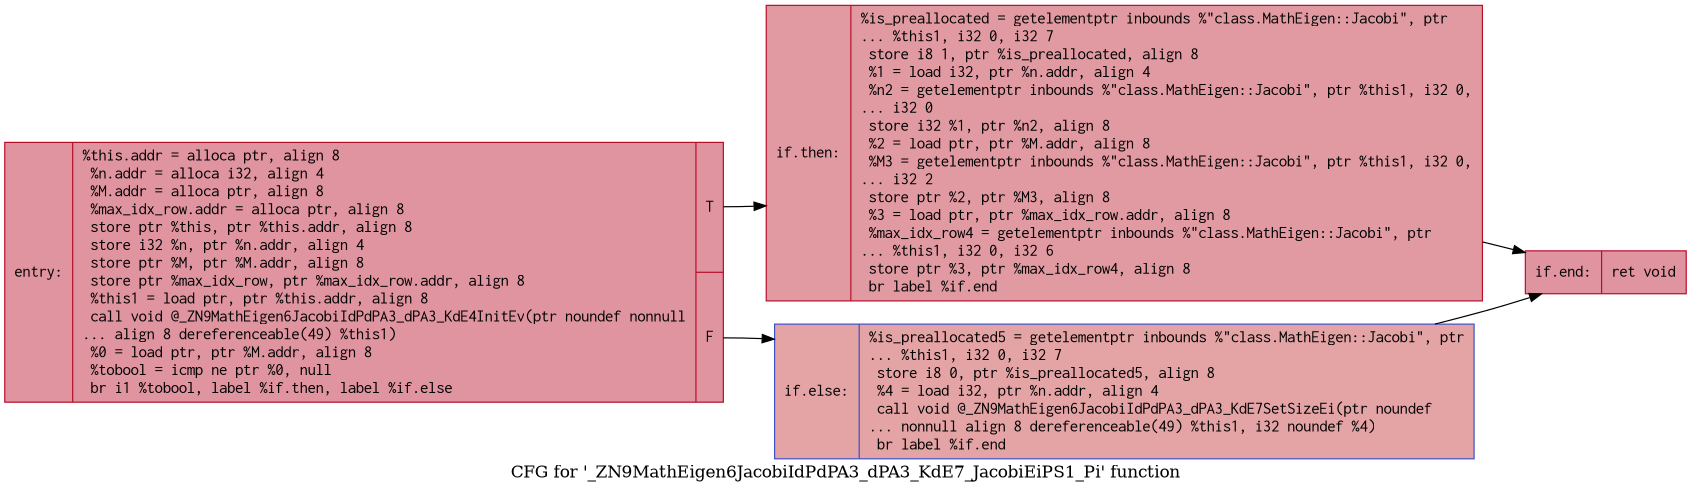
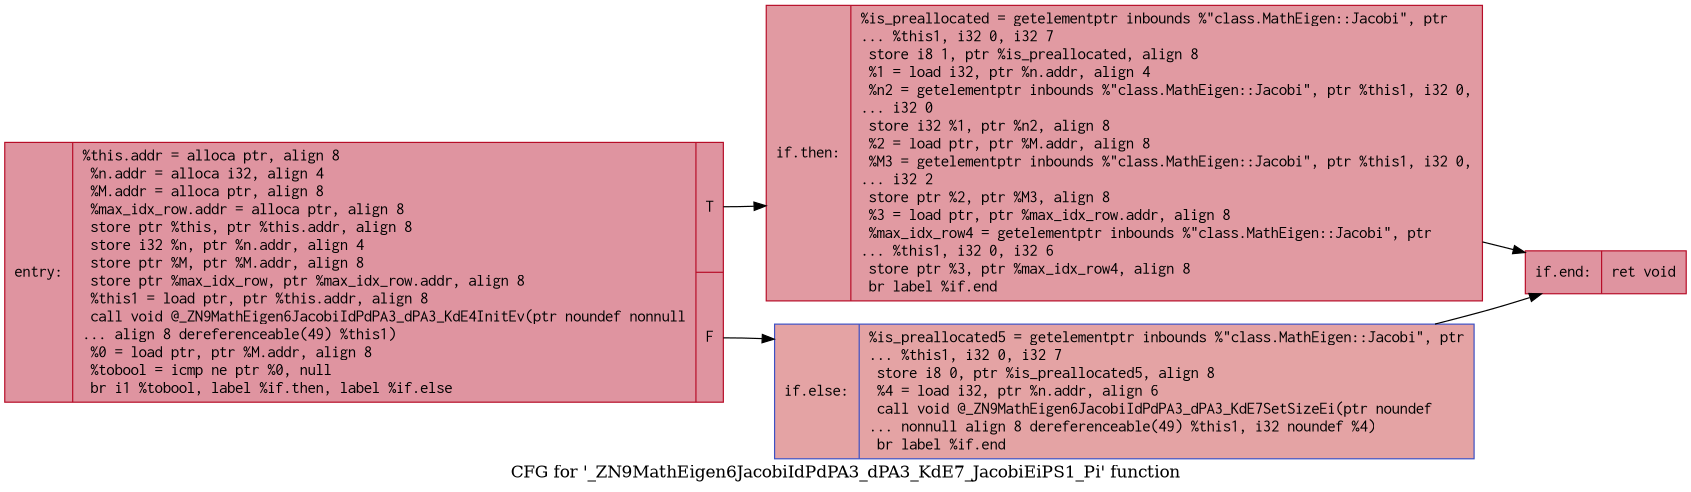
node "if.else:": text "%4 = load i32, ptr %n.addr, align 4" -> "%4 = load i32, ptr %n.addr, align 6"
